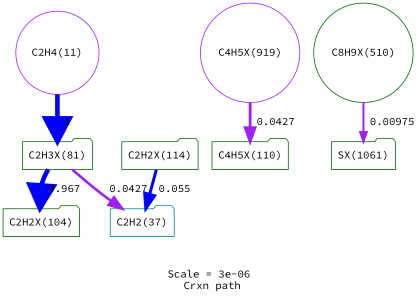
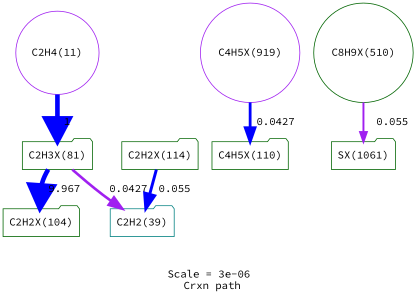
edge "C4H5X(919)" -> "C4H5X(110)": color purple -> blue
edge "C8H9X(510)" -> "SX(1061)": label " 0.00975" -> " 0.055"
node "C2H2(37)": label "C2H2(37)" -> "C2H2(39)"
